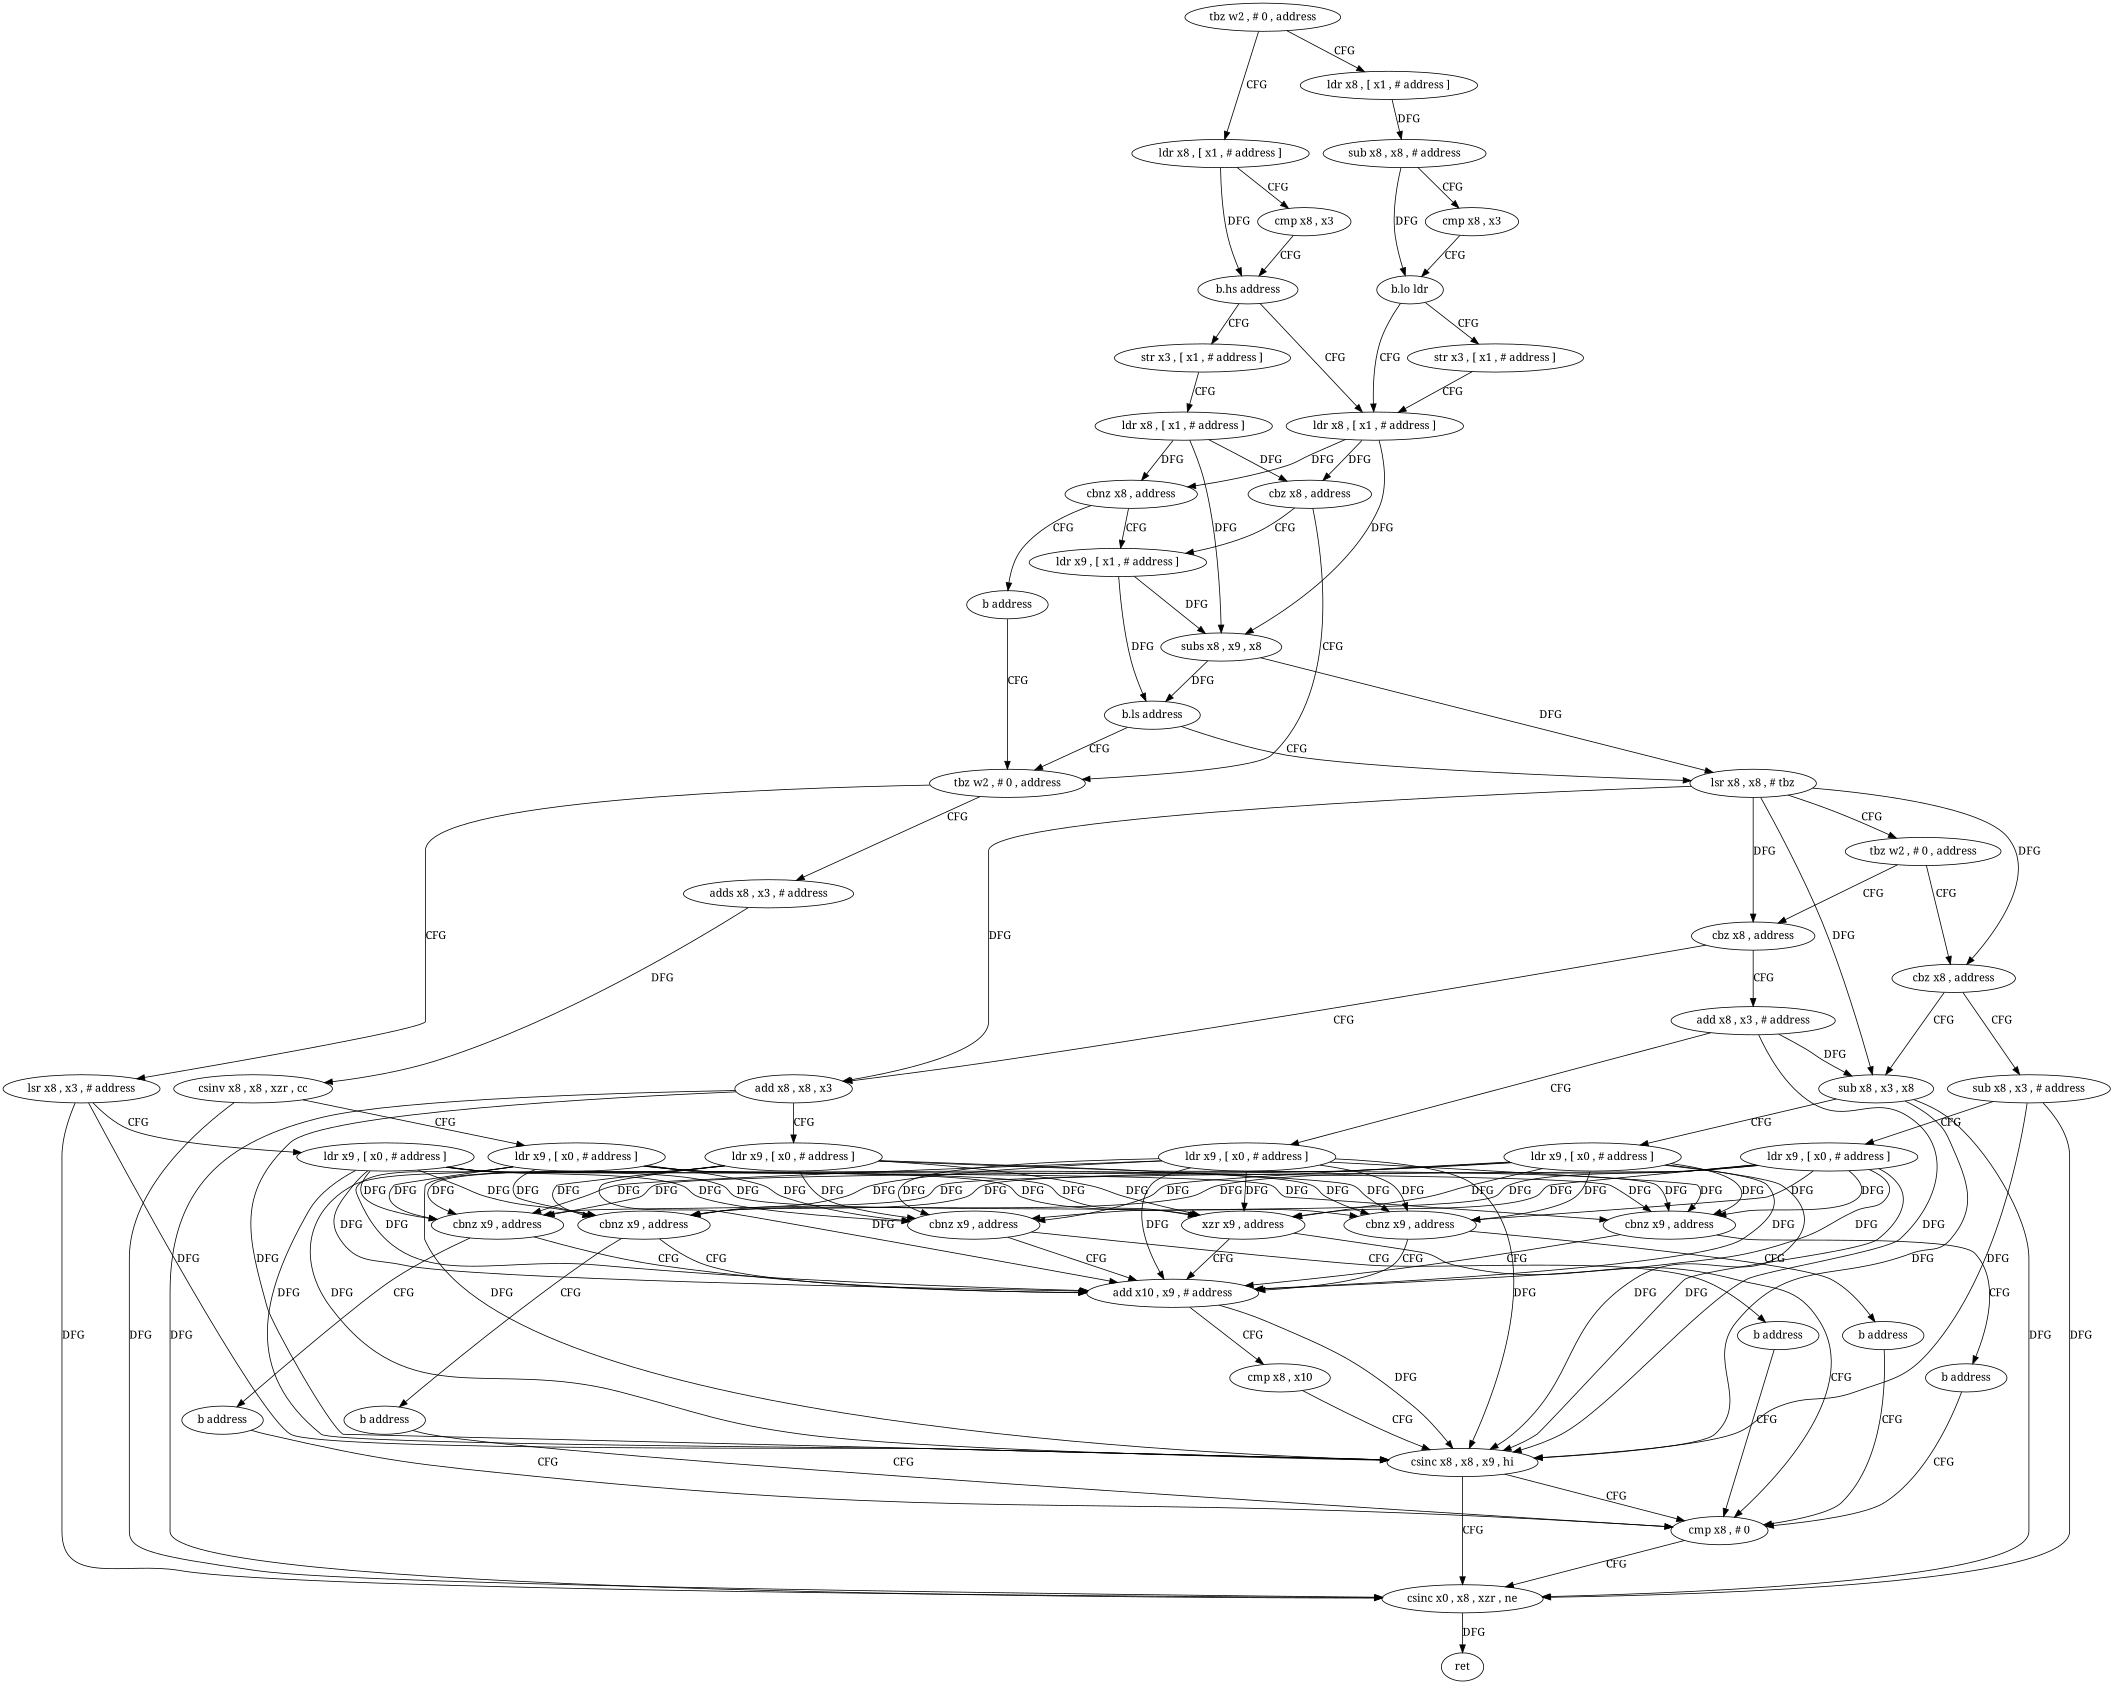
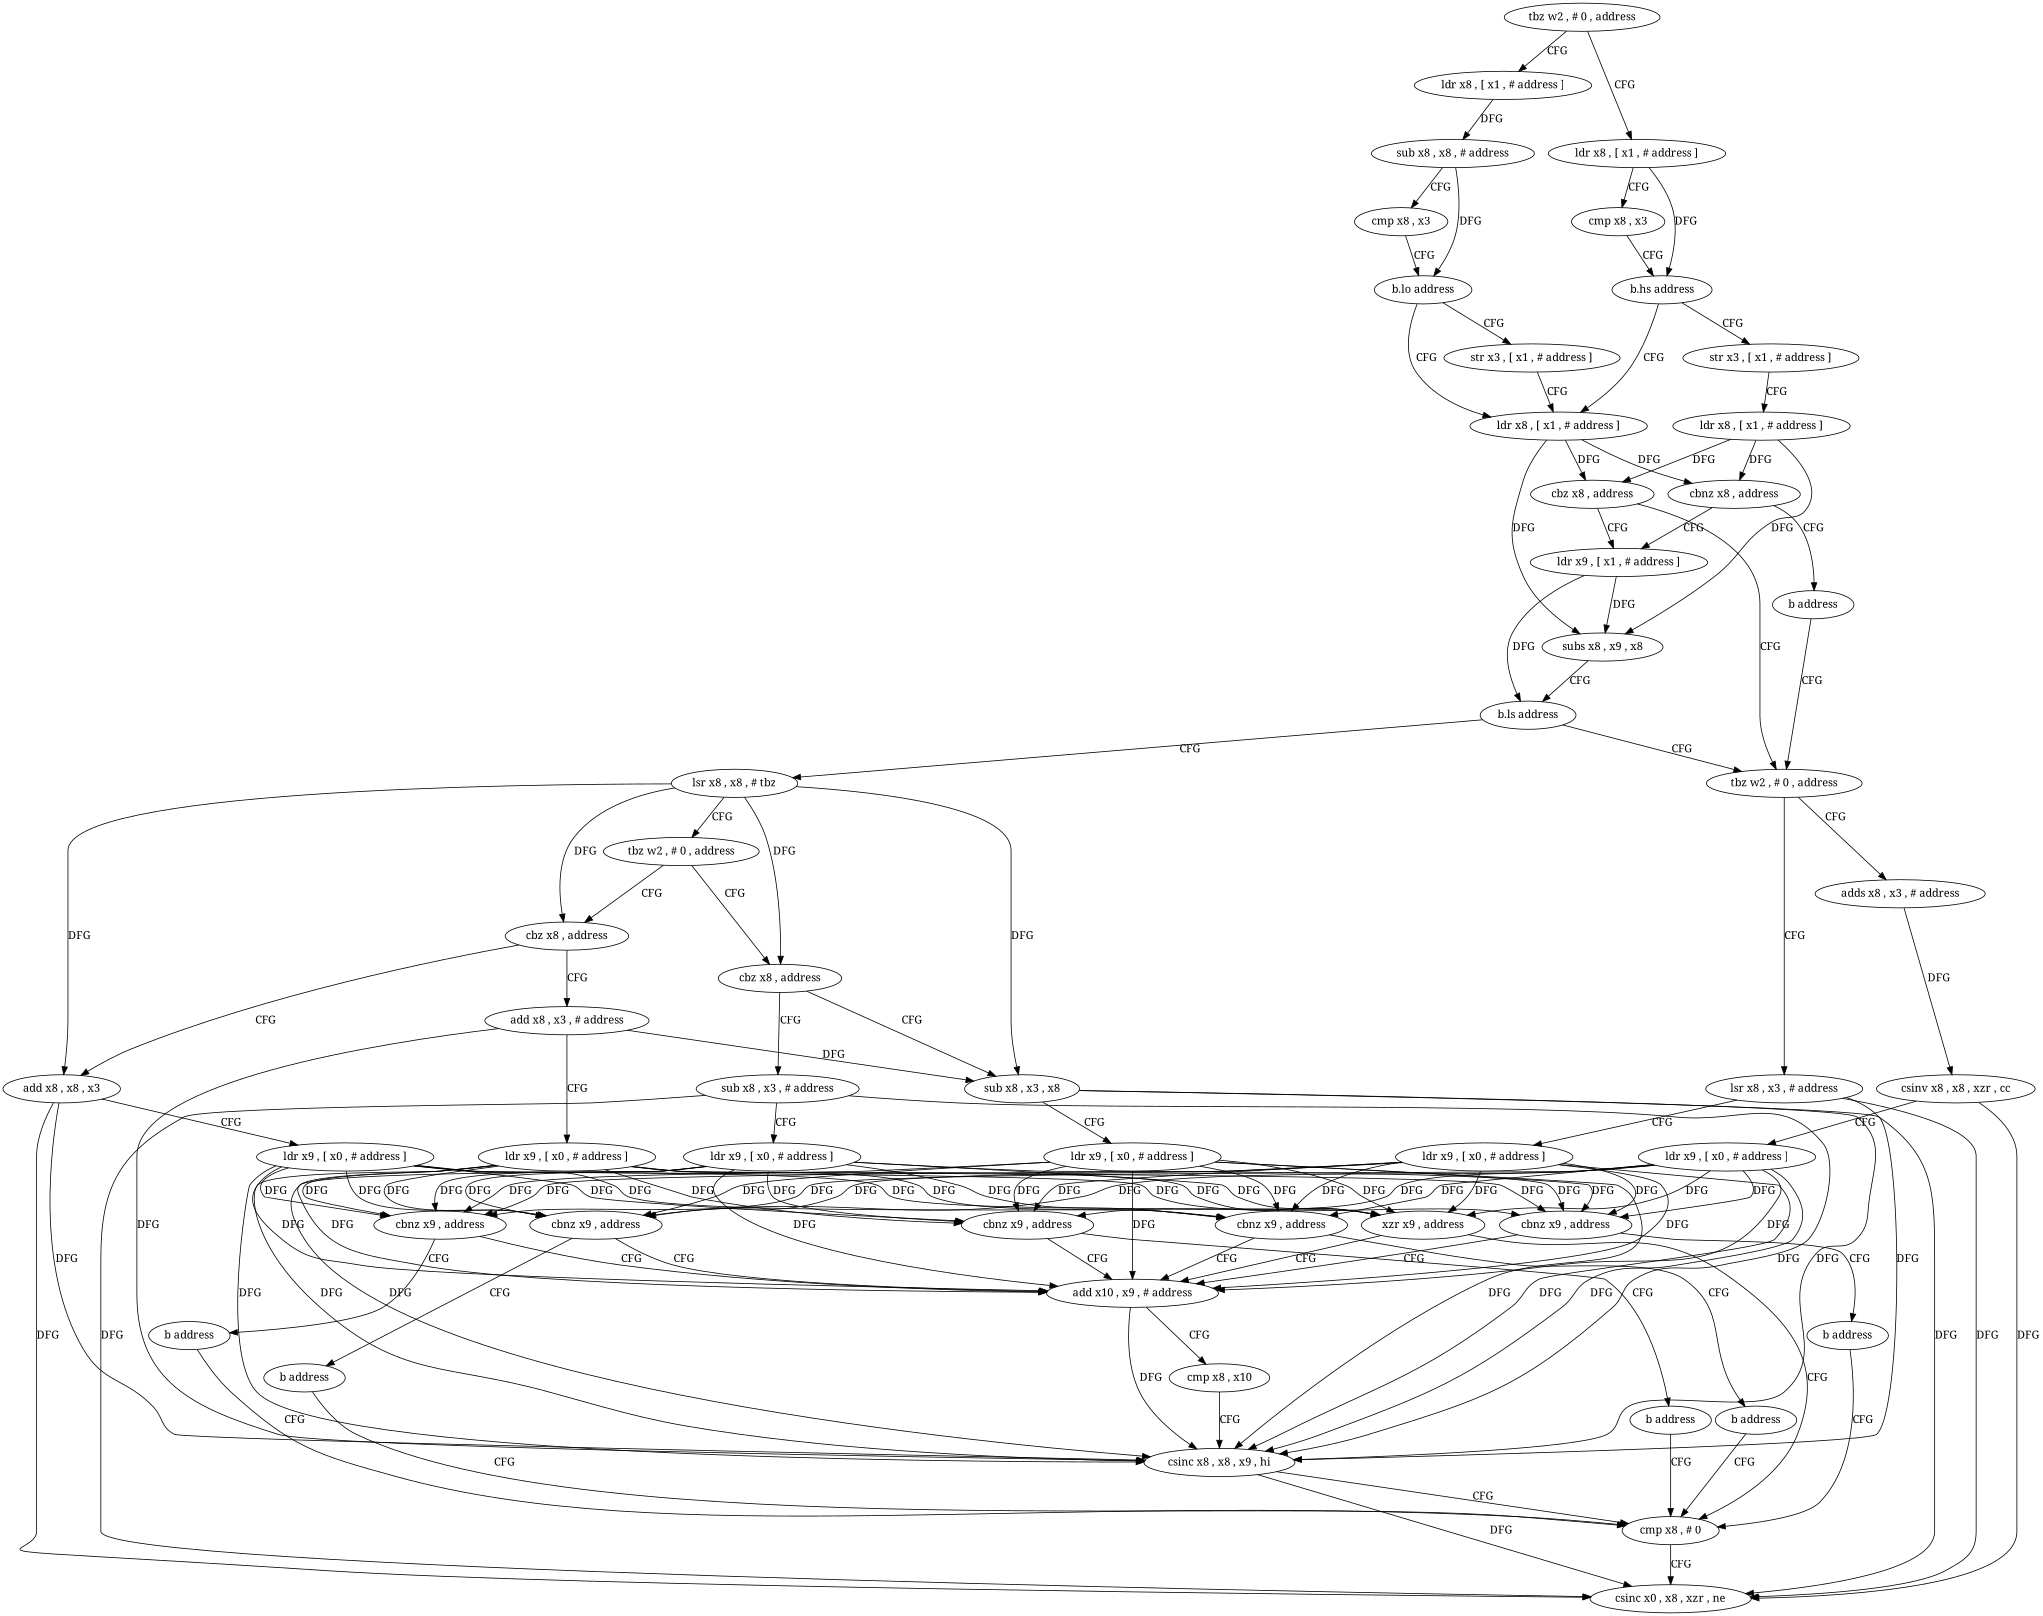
node "b.lo ldr": label "b.lo ldr" -> "b.lo address"
edge "subs x8 , x9 , x8" -> "b.ls address": label "DFG" -> "CFG"
edge "subs x8 , x9 , x8" -> "lsr x8 , x8 , # tbz": removed, label "DFG"
edge "csinc x8 , x8 , x9 , hi" -> "csinc x0 , x8 , xzr , ne": label "CFG" -> "DFG"
node "ret": removed
